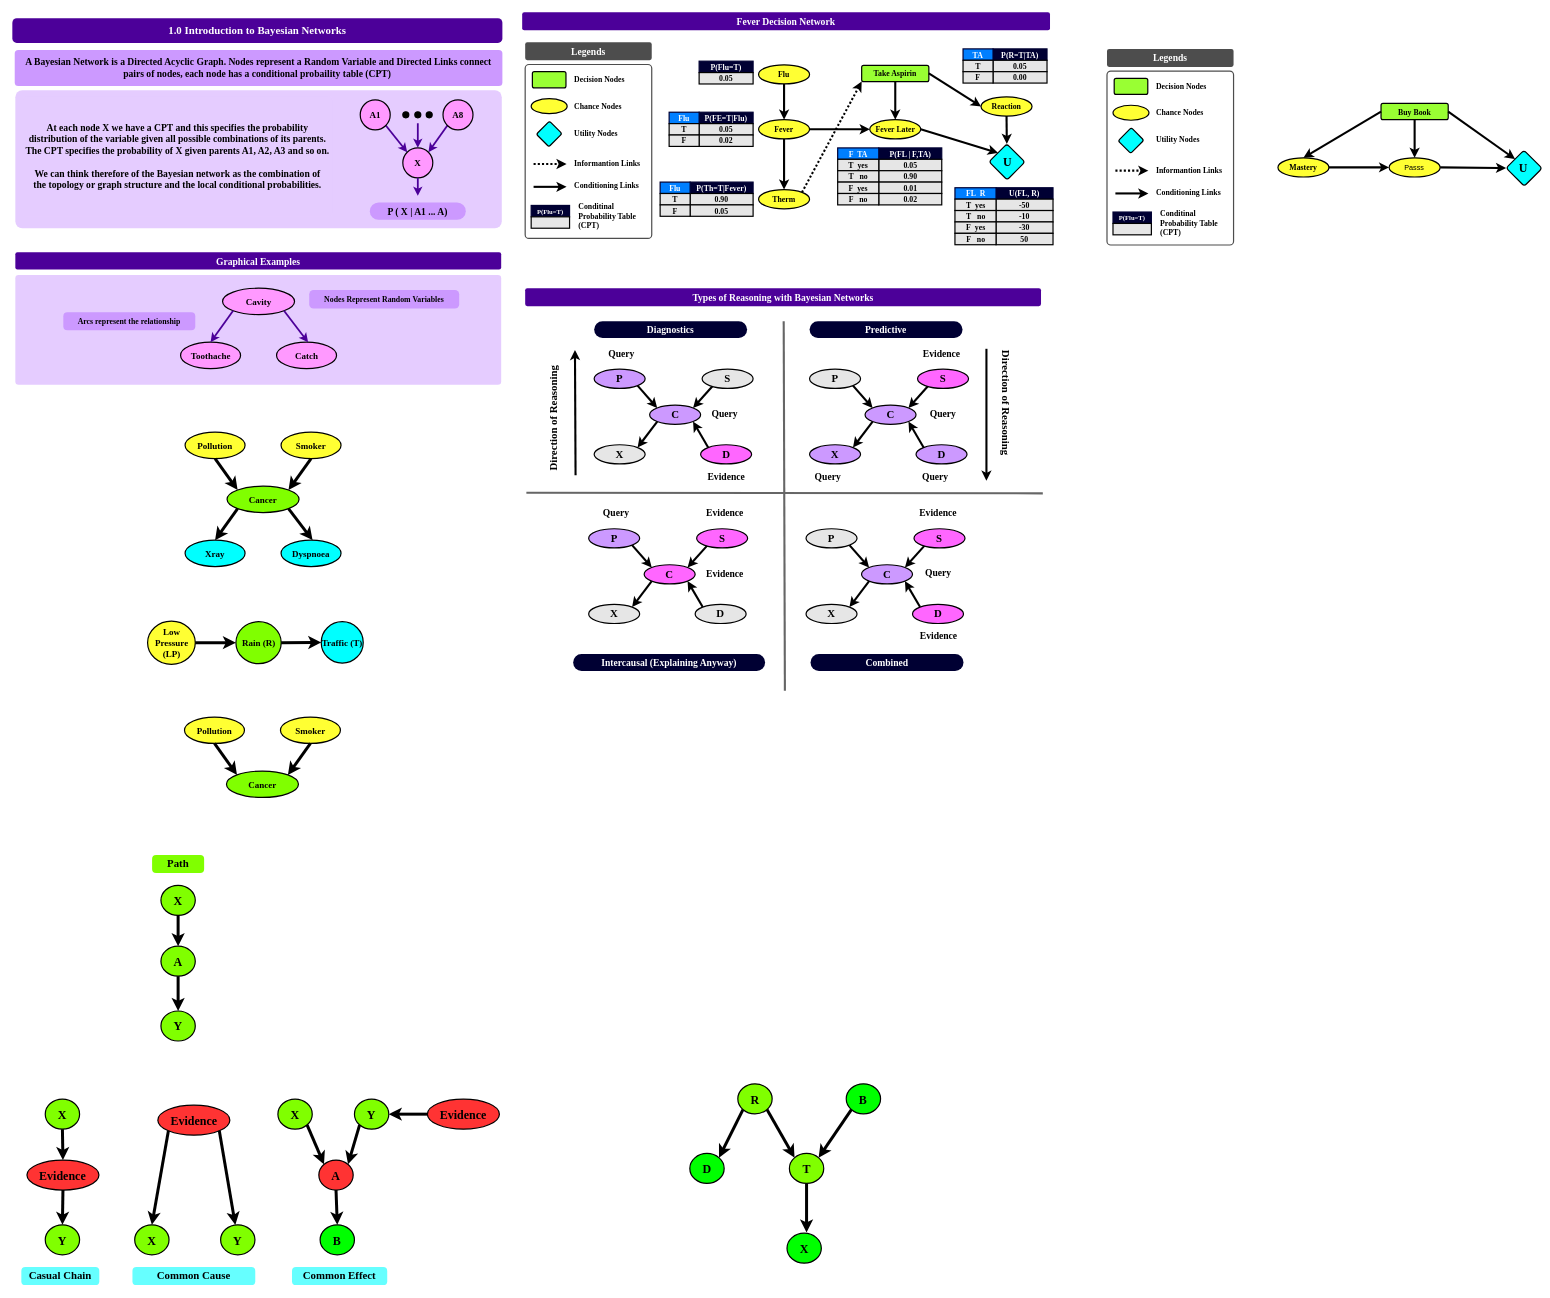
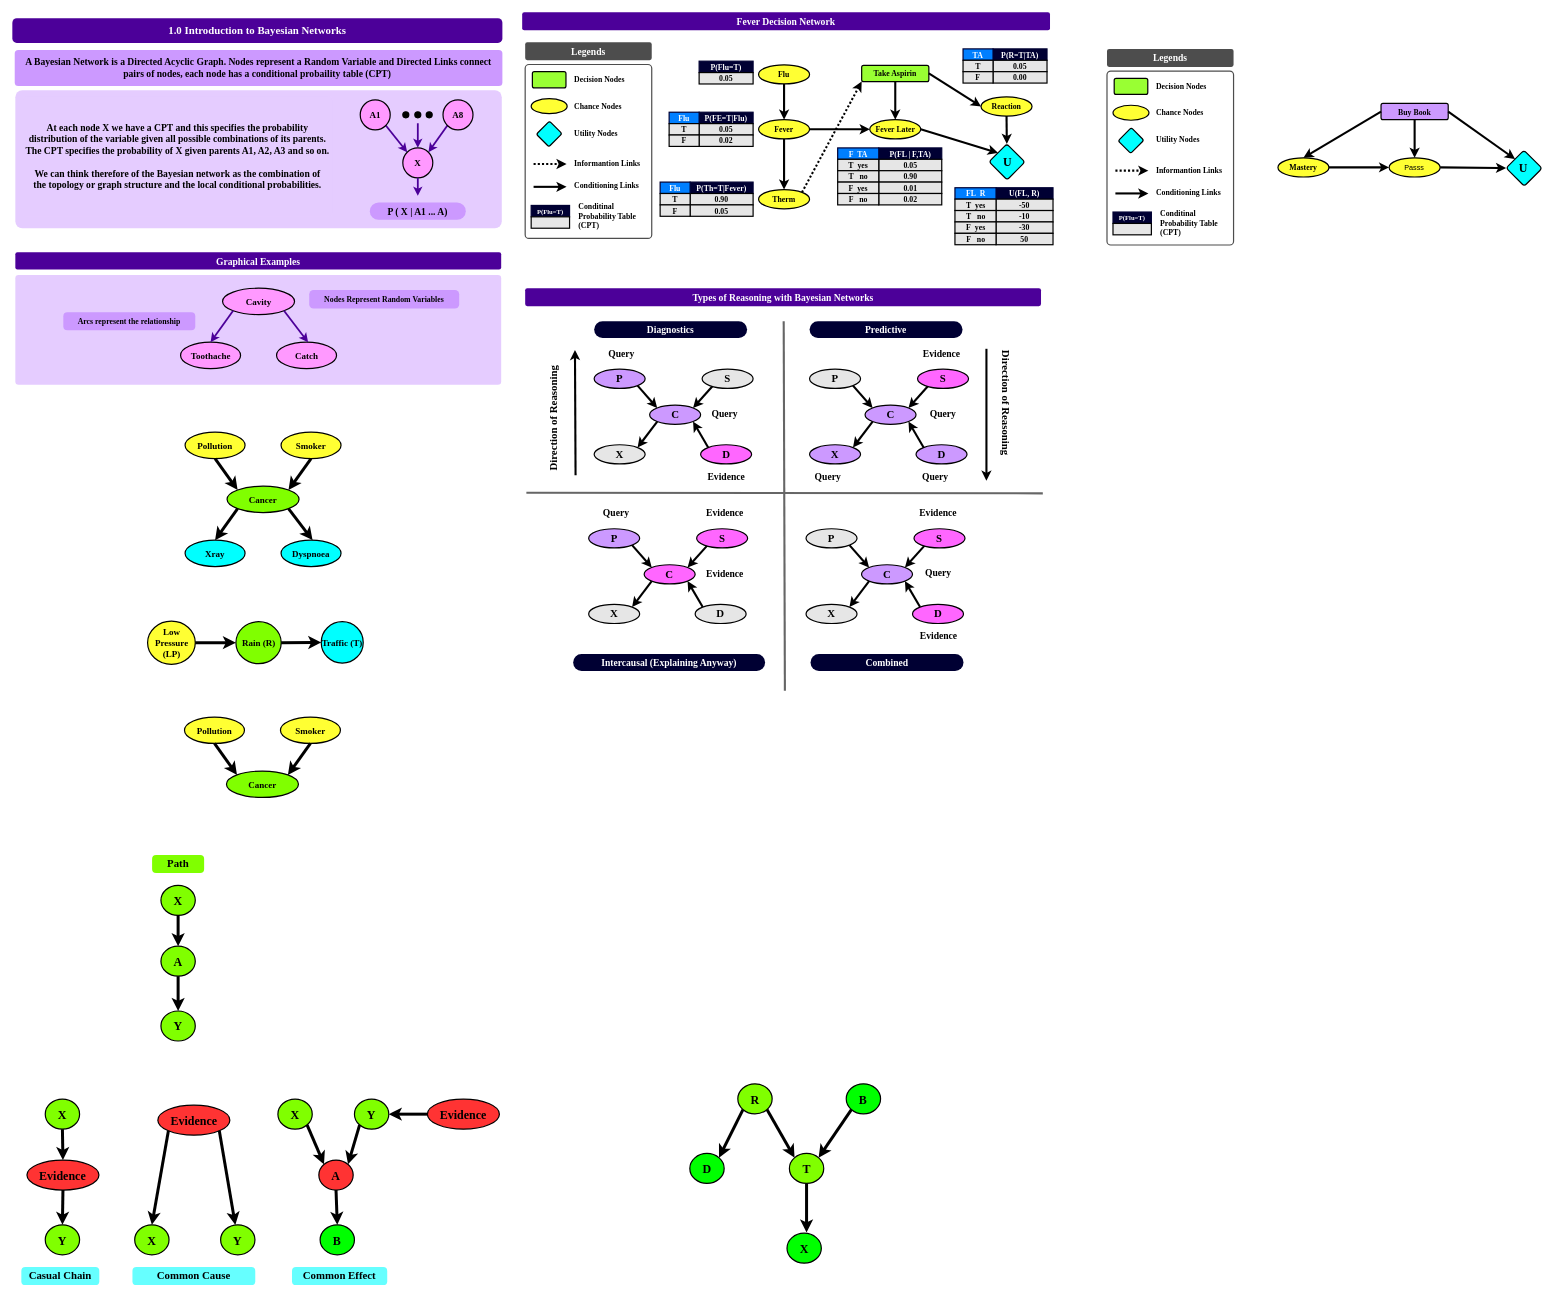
node "Buy Book": fillcolor #99ff33 -> #cc99ff
